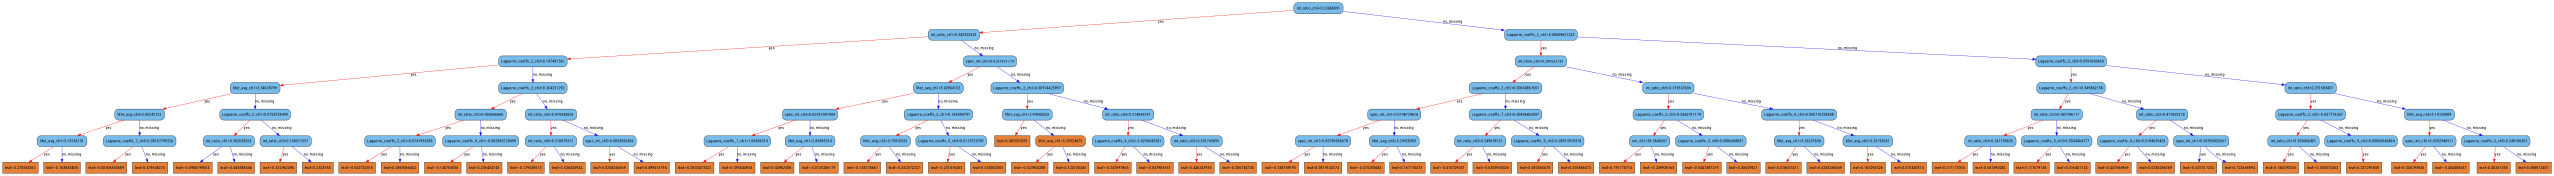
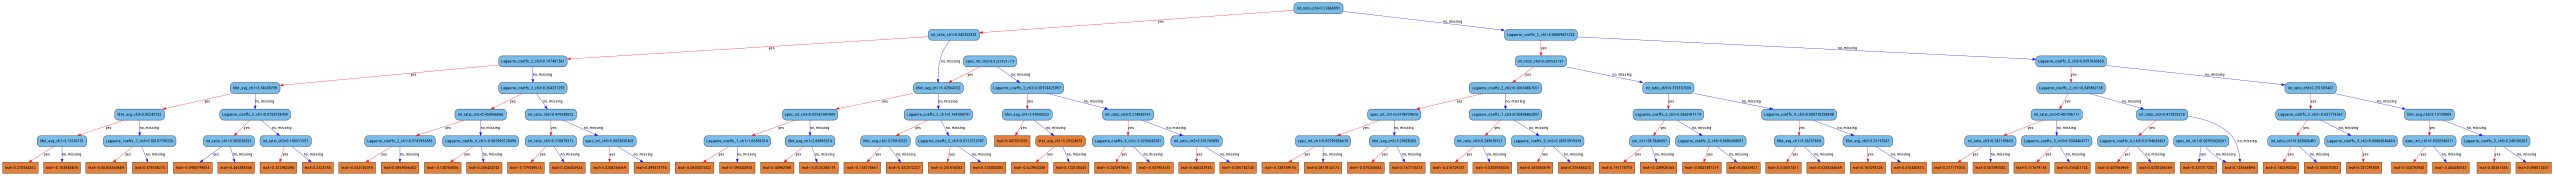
edge "int_ratio_ch1<0.342323333" -> "spec_int_ch2<0.0231821779": now "int_ratio_ch1<0.342323333" -> "lifet_avg_ch1<3.42864132"
edge "int_ratio_ch2<0.411002278" -> "spec_int_ch1<0.00955420267": now "int_ratio_ch2<0.411002278" -> "leaf=0.123668894"
